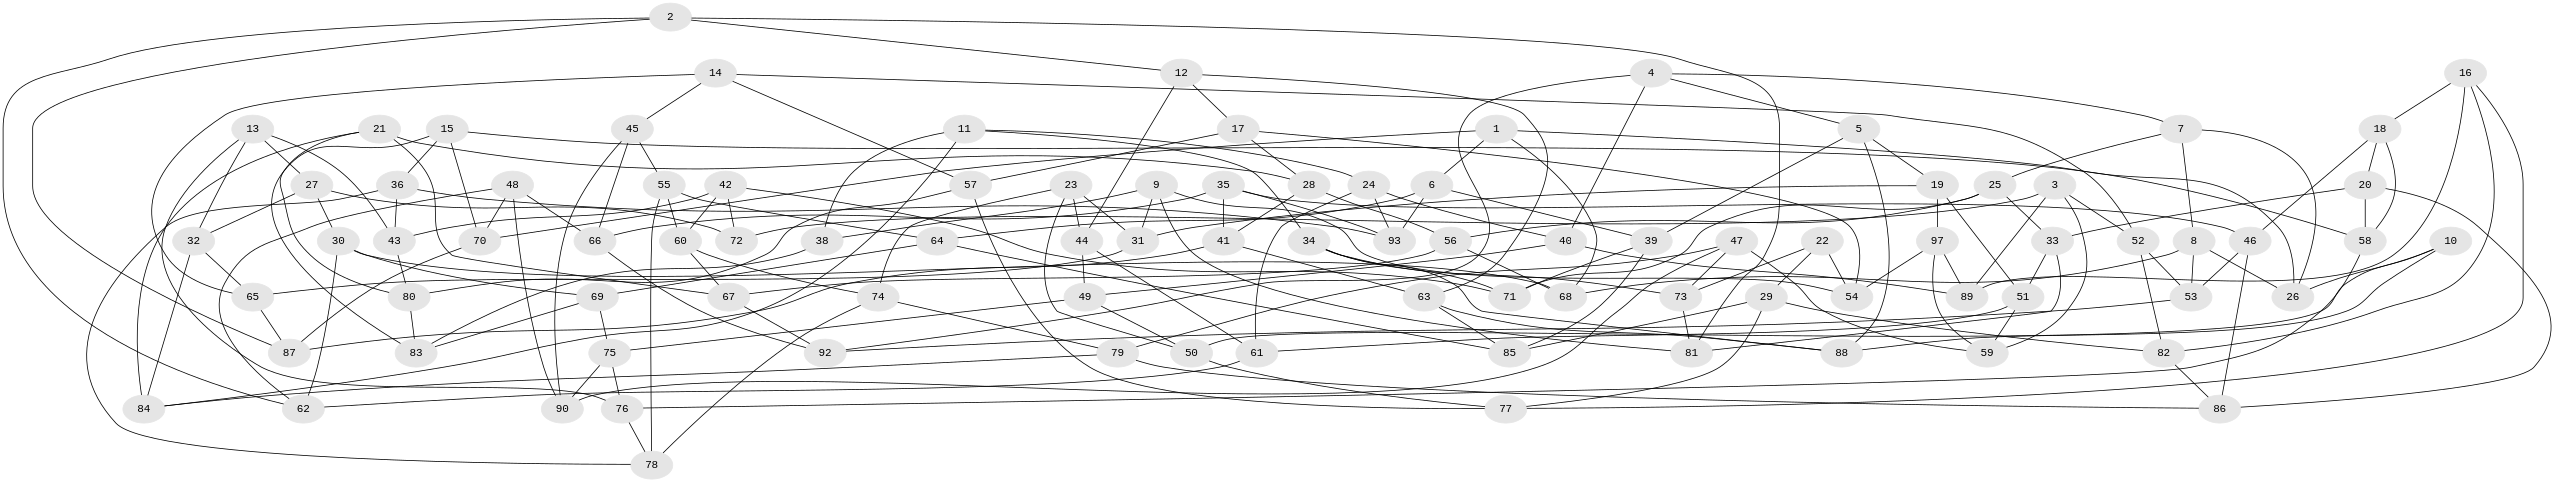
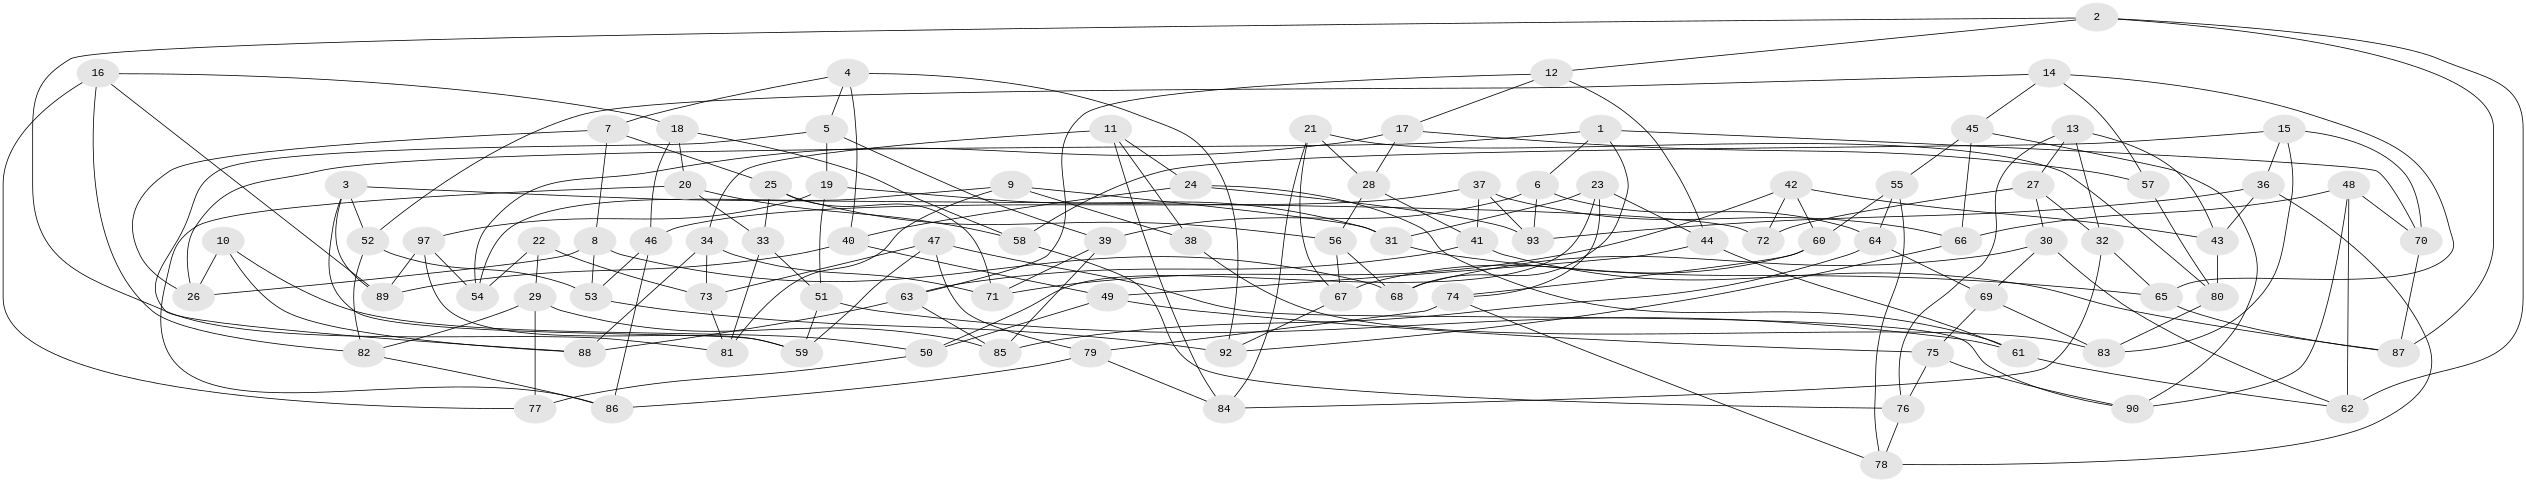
node "35": label "35" -> "37"
edge "57" -- "77": removed
